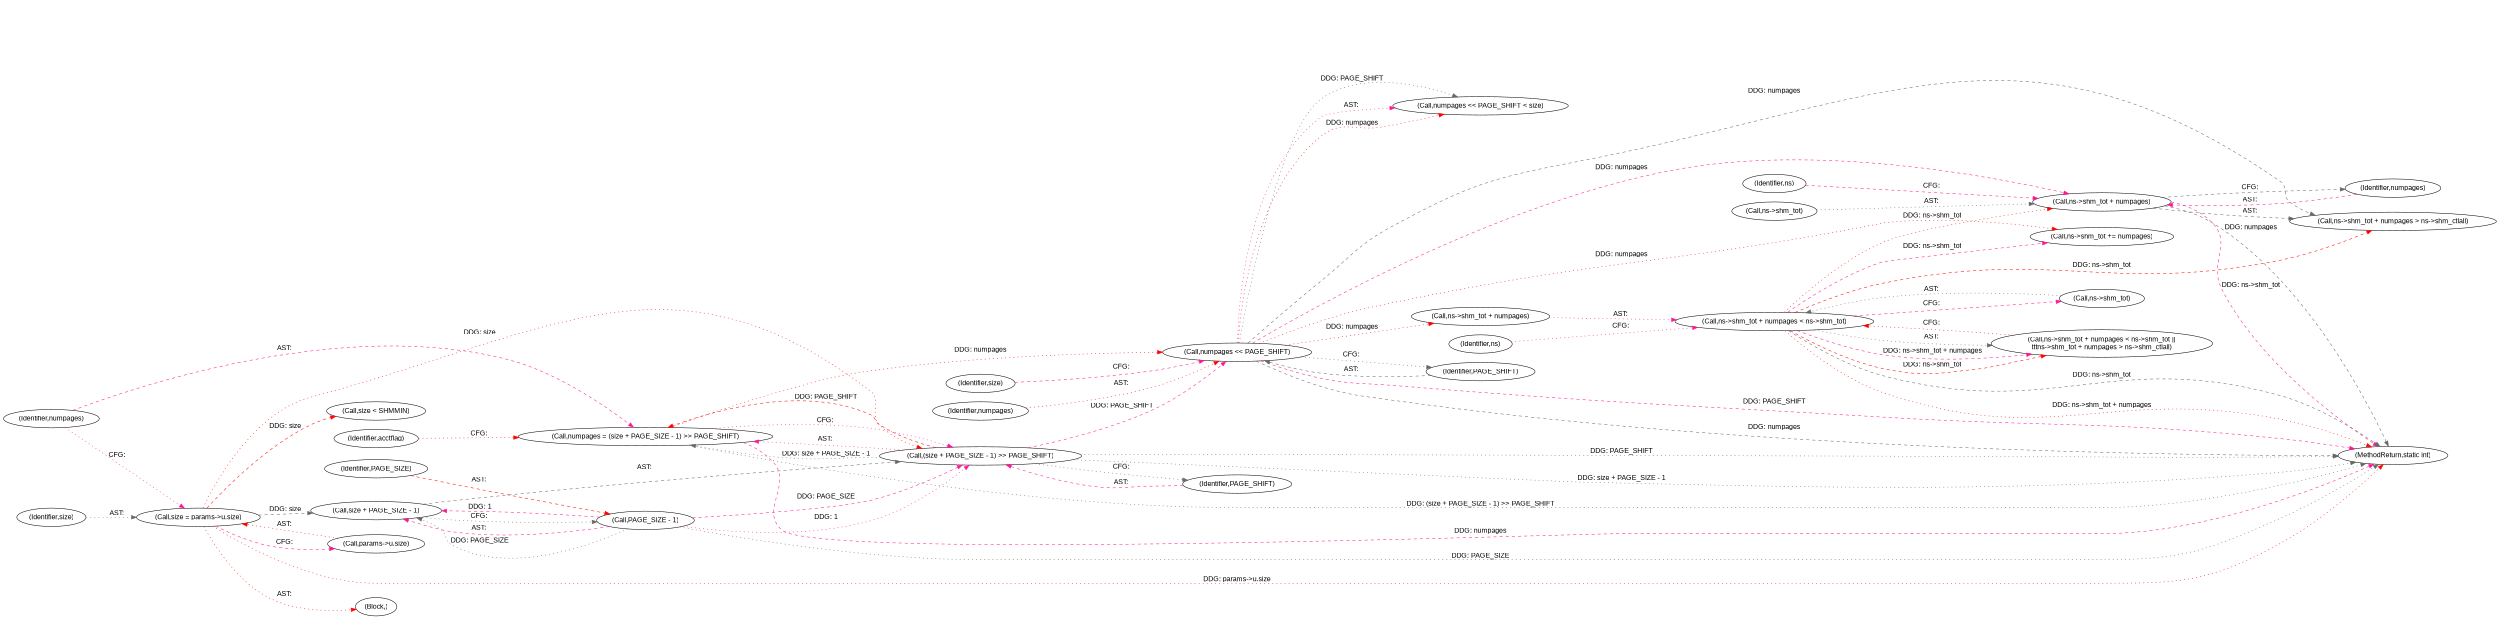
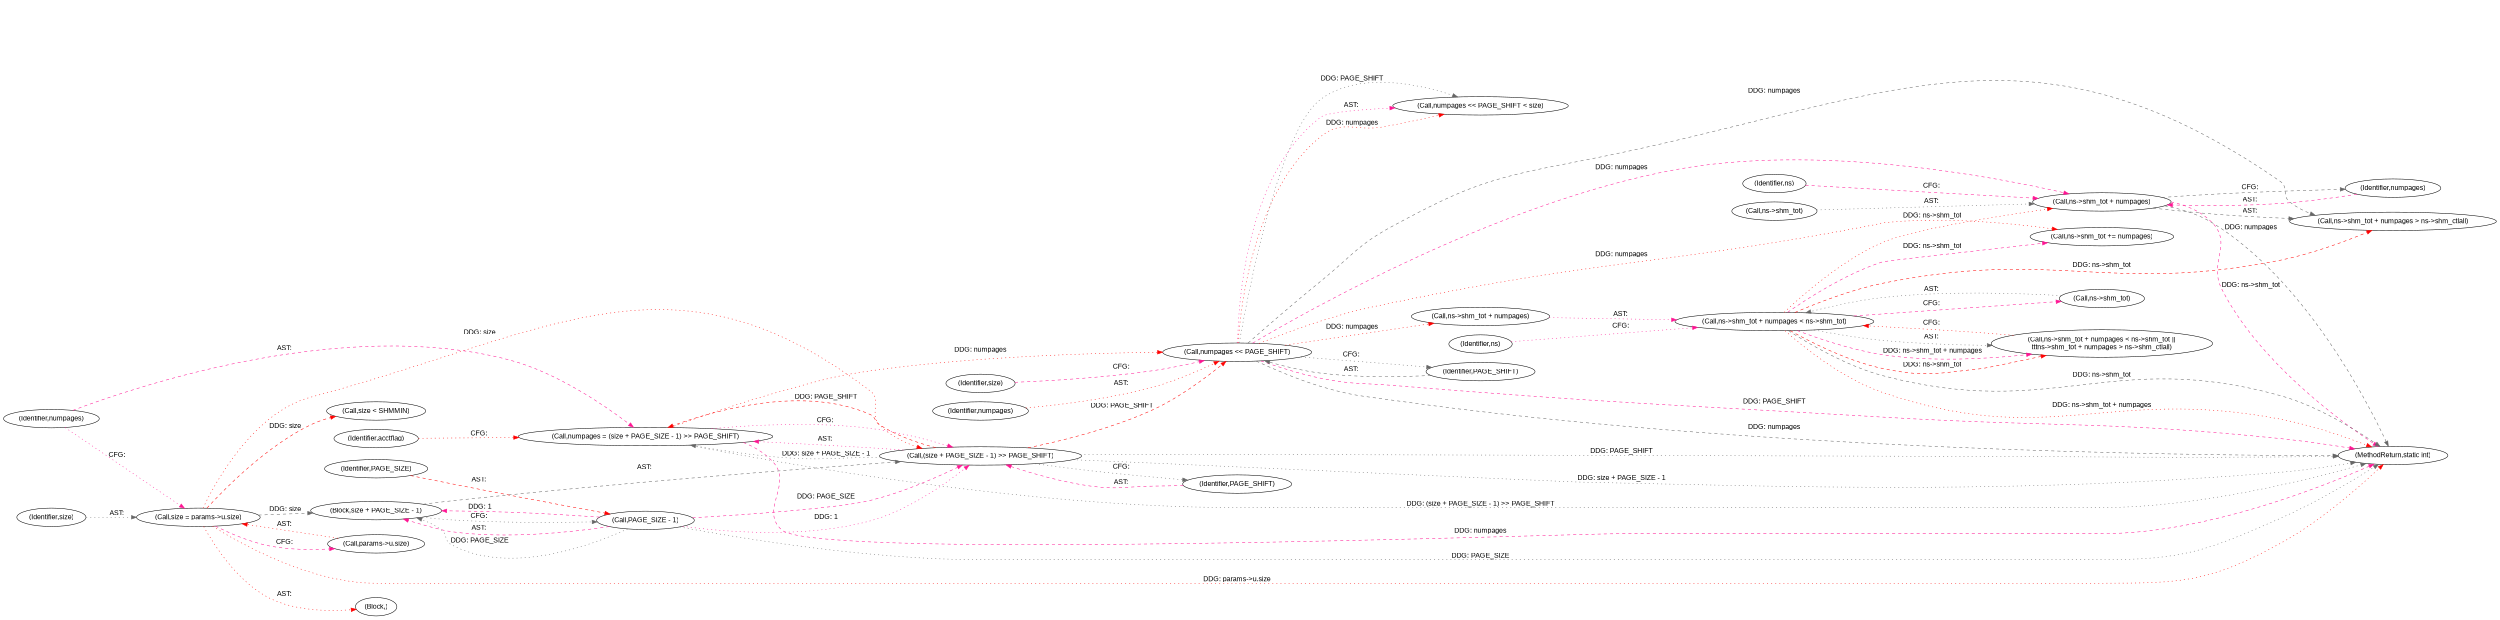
edge "(Call,(size + PAGE_SIZE - 1) >> PAGE_SHIFT)" -> "(Call,numpages << PAGE_SHIFT)": color deeppink -> red
node "(Call,size + PAGE_SIZE - 1)": label "(Call,size + PAGE_SIZE - 1)" -> "(Block,size + PAGE_SIZE - 1)"
